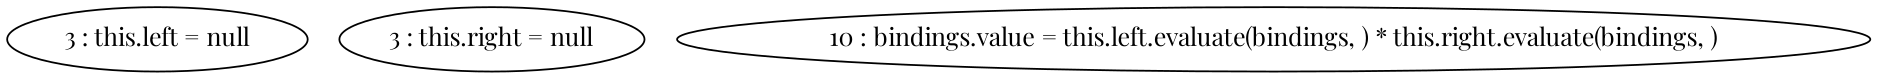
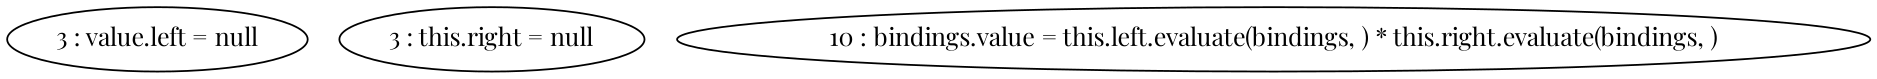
node "3 : this.left = null": label "3 : this.left = null" -> "3 : value.left = null"
